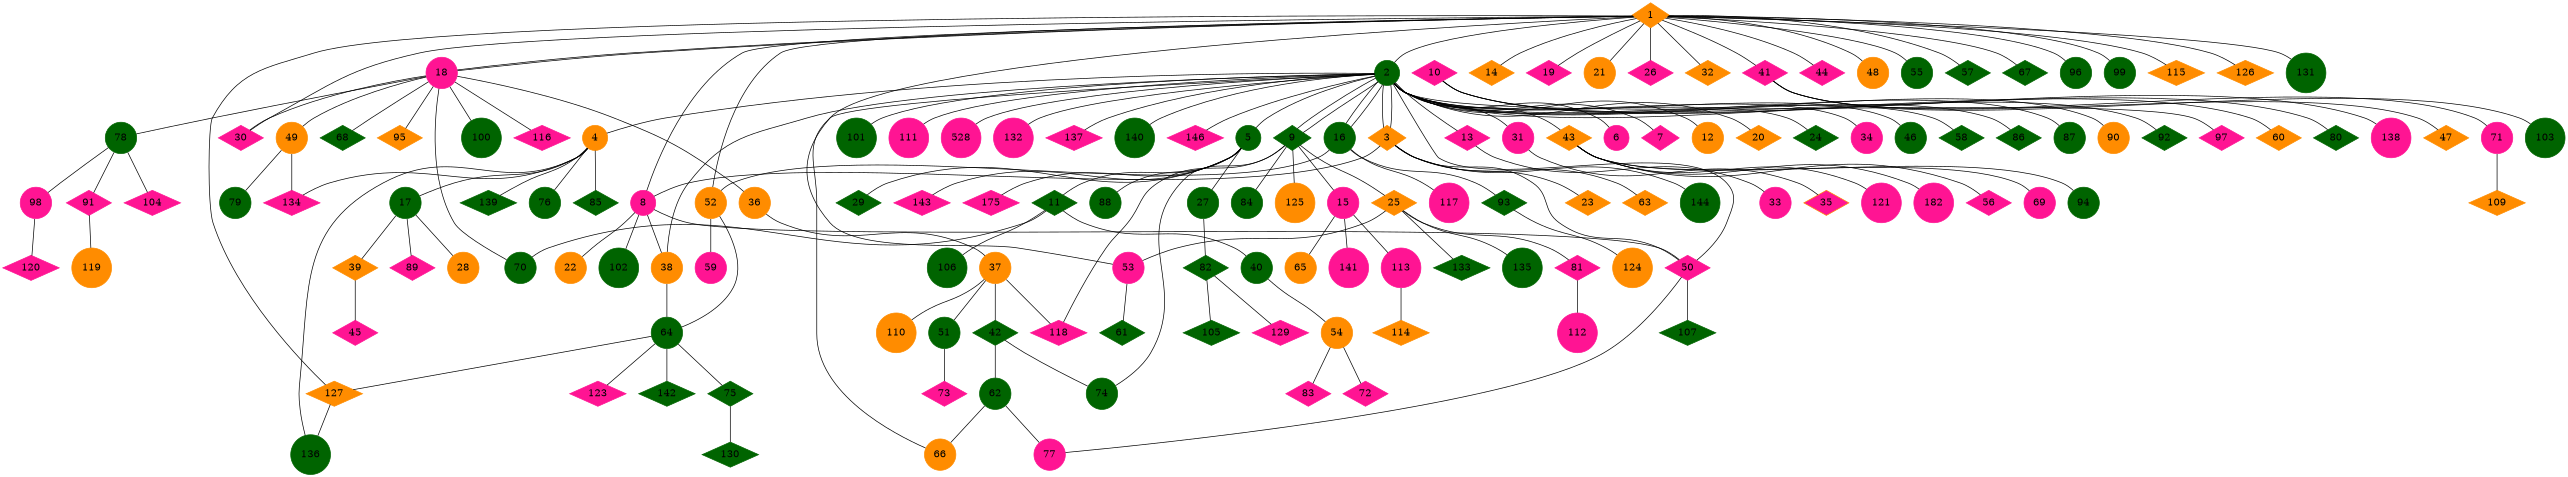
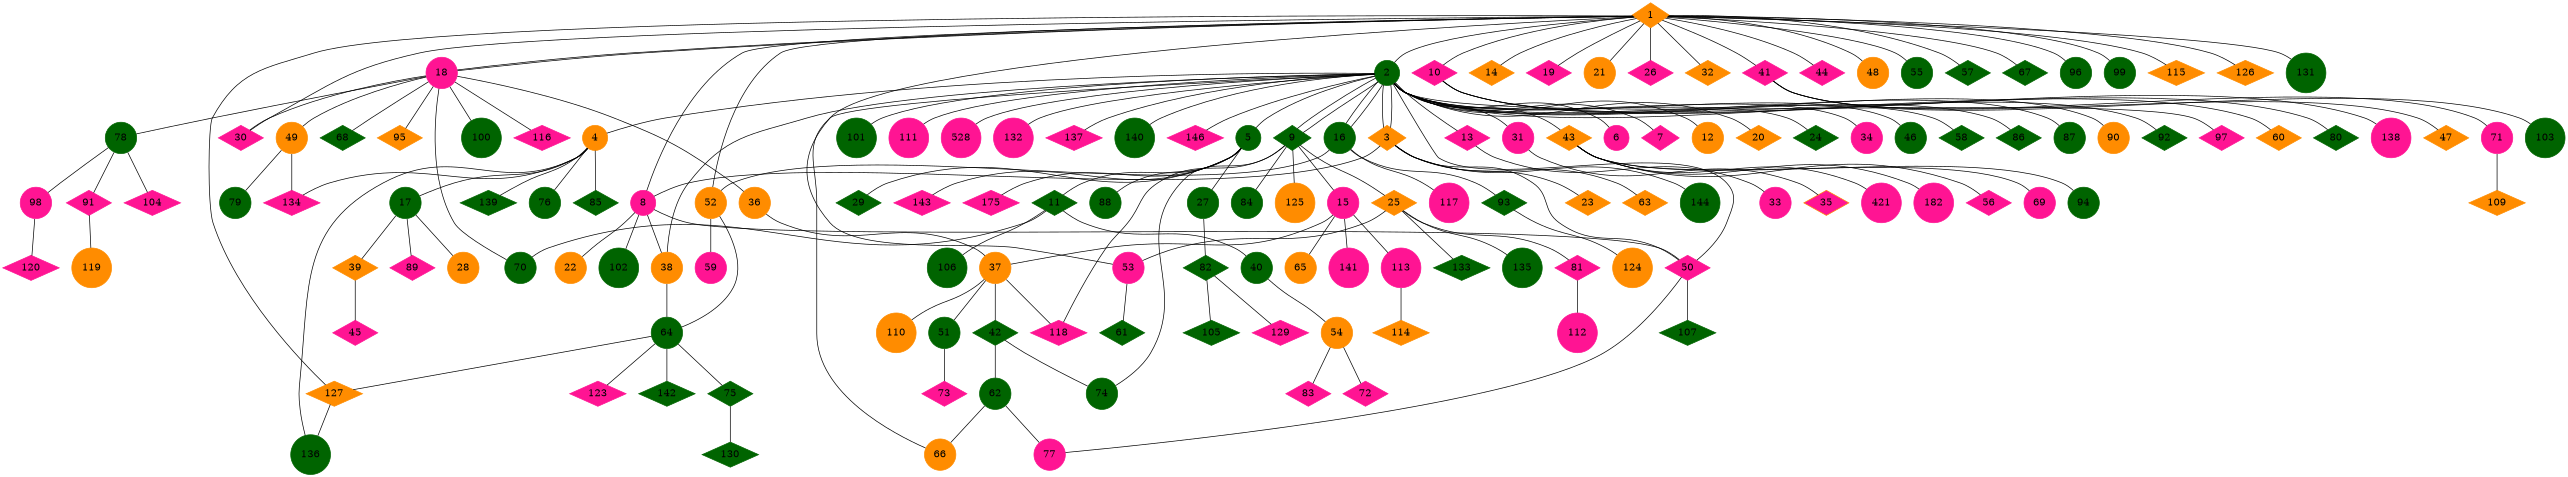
edge "1" -- "10": added
node "121": label "121" -> "421"
edge "15" -- "37": added
